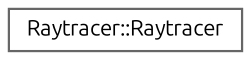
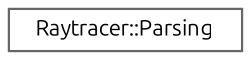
node "Raytracer::Raytracer": label "Raytracer::Raytracer" -> "Raytracer::Parsing"
